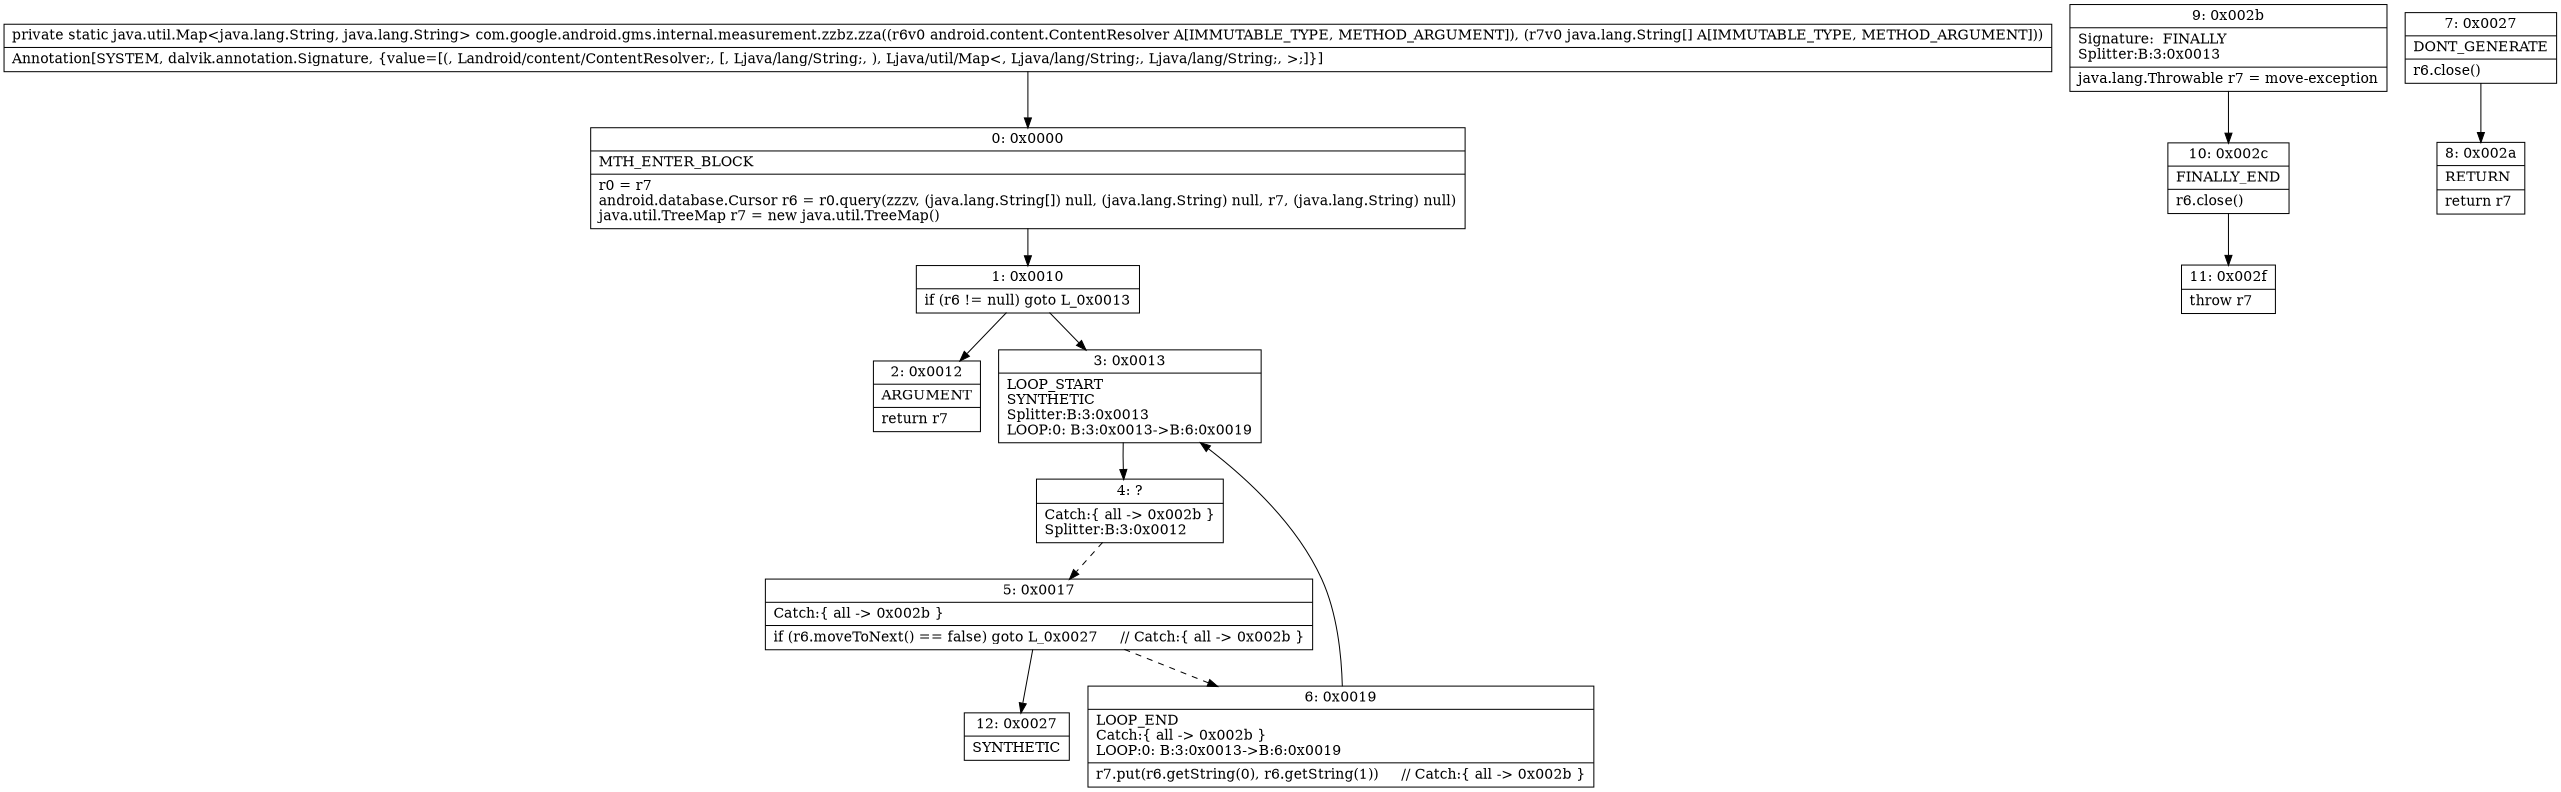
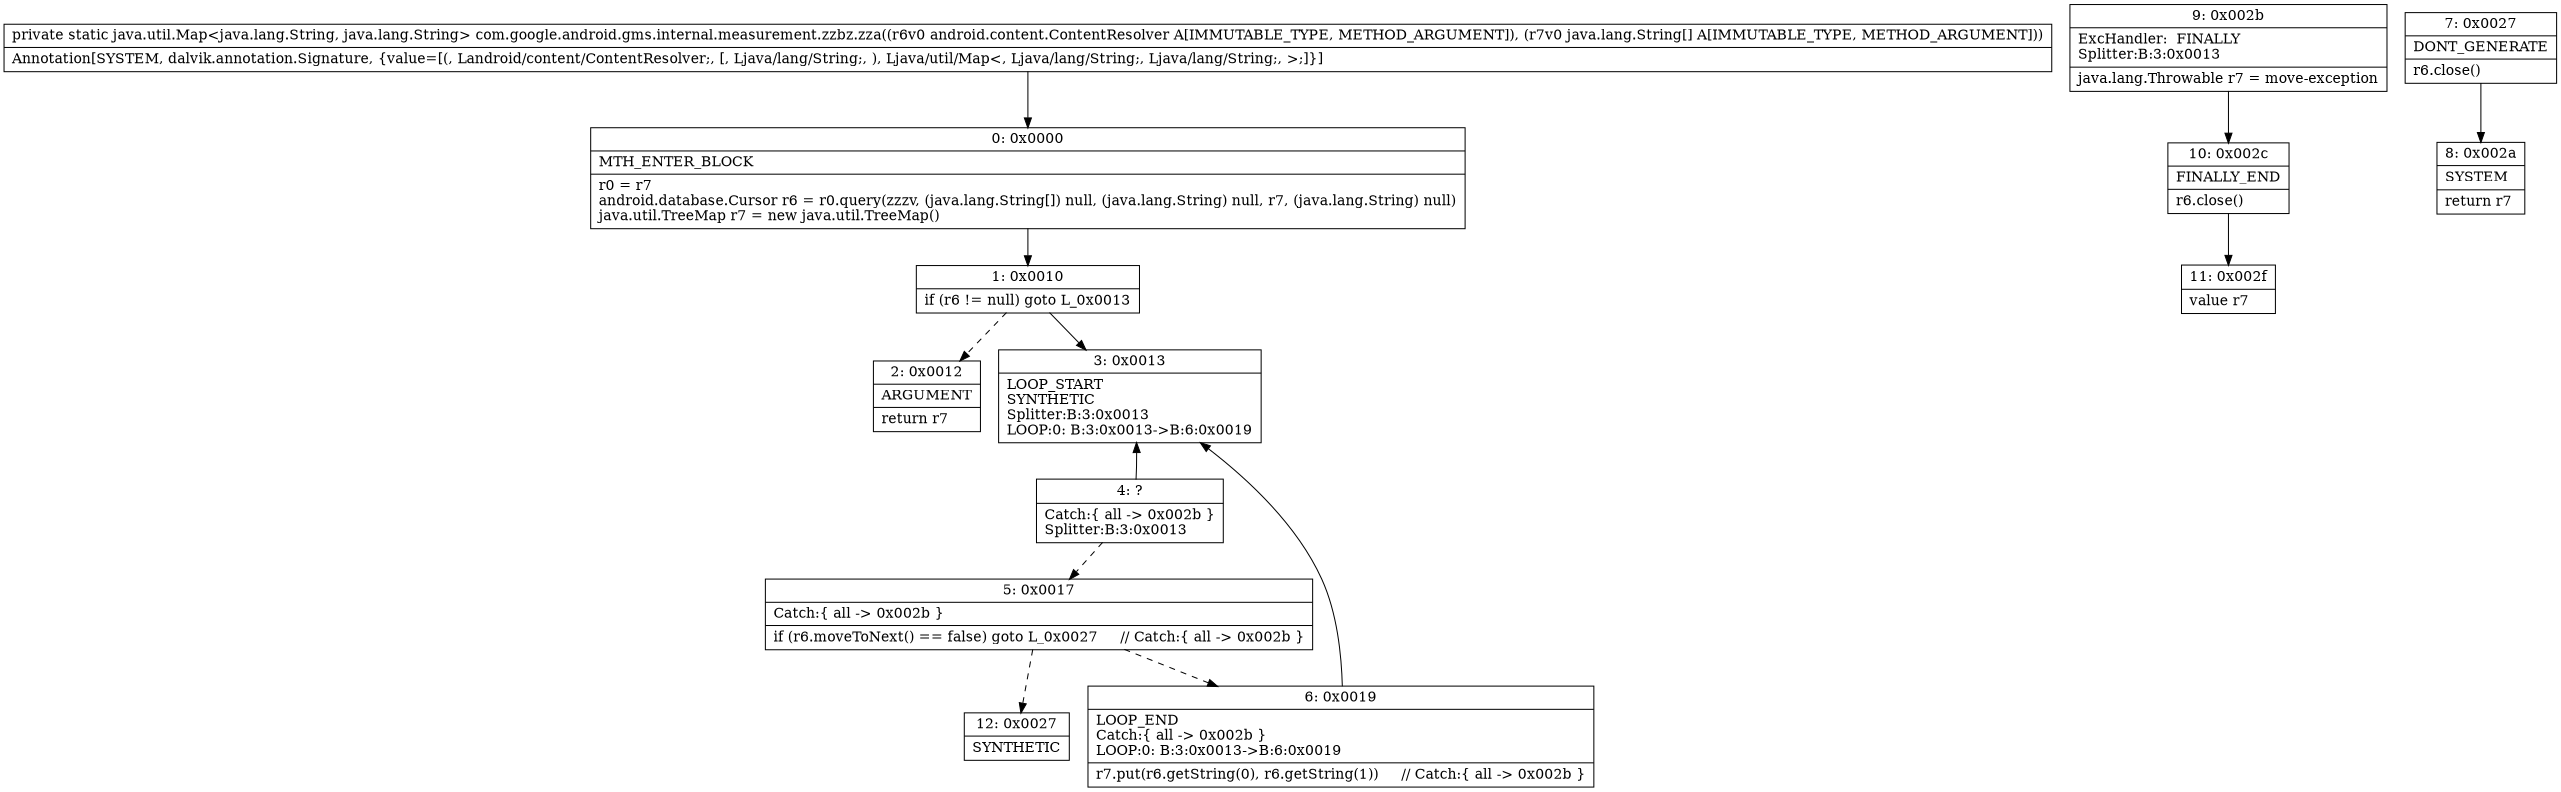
node "9: 0x002b": text "Signature:  FINALLY" -> "ExcHandler:  FINALLY"
node "8: 0x002a": text "RETURN" -> "SYSTEM"
node "11: 0x002f": text "throw r7" -> "value r7"
edge "1: 0x0010" -> "2: 0x0012": style solid -> dashed
edge "3: 0x0013" -> "4: ?": reversed
node "4: ?": text "Splitter:B:3:0x0012" -> "Splitter:B:3:0x0013"
edge "5: 0x0017" -> "12: 0x0027": style solid -> dashed
